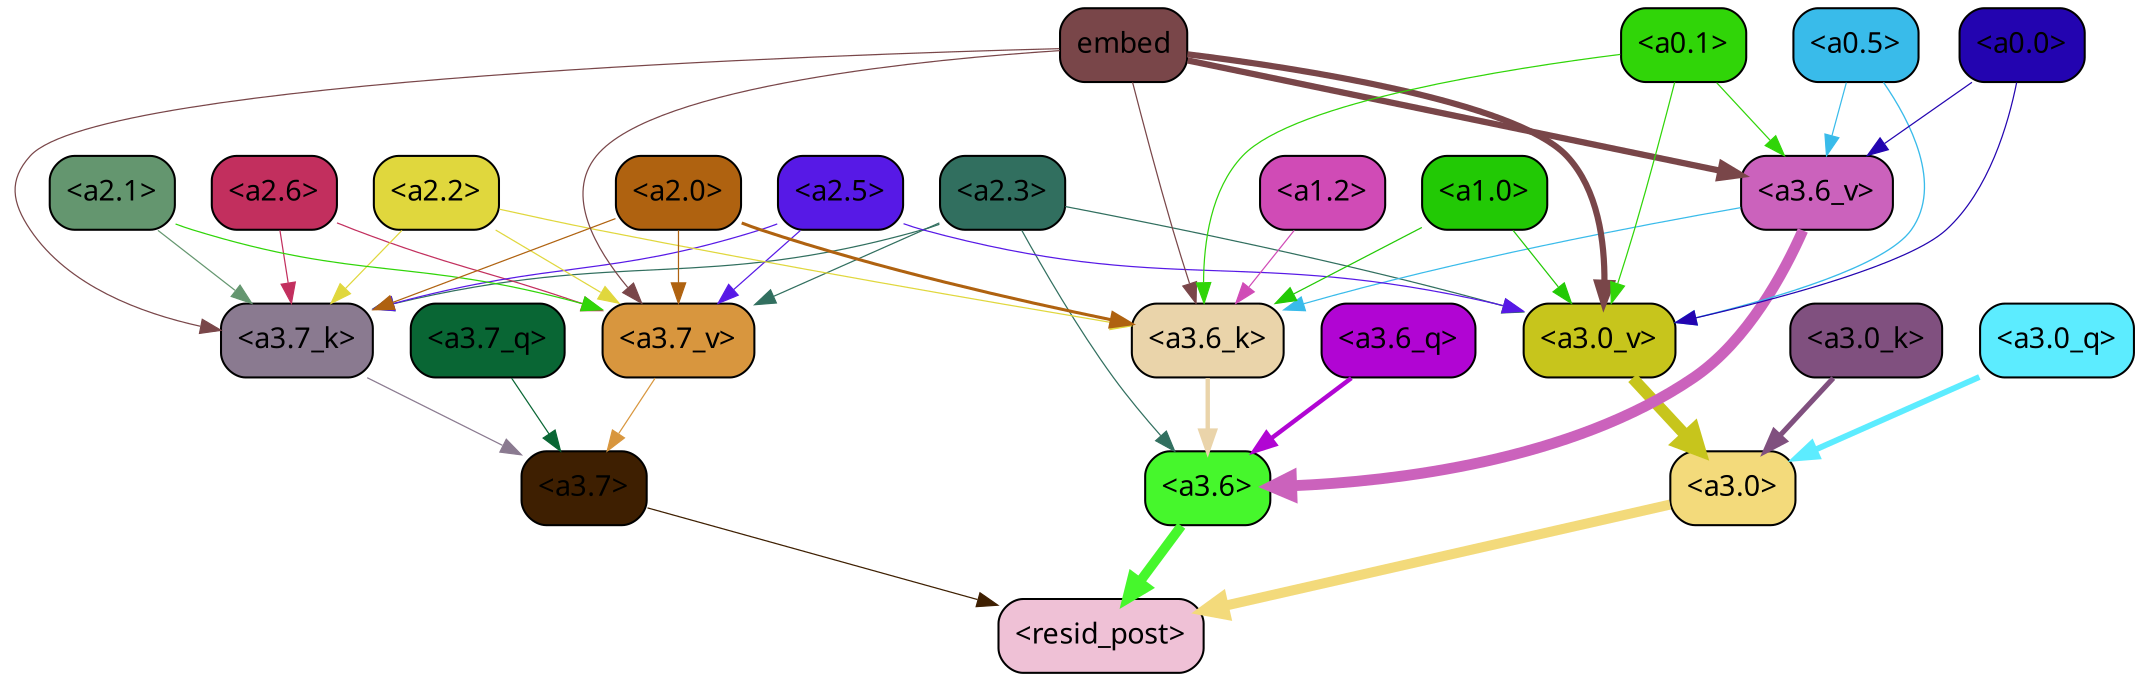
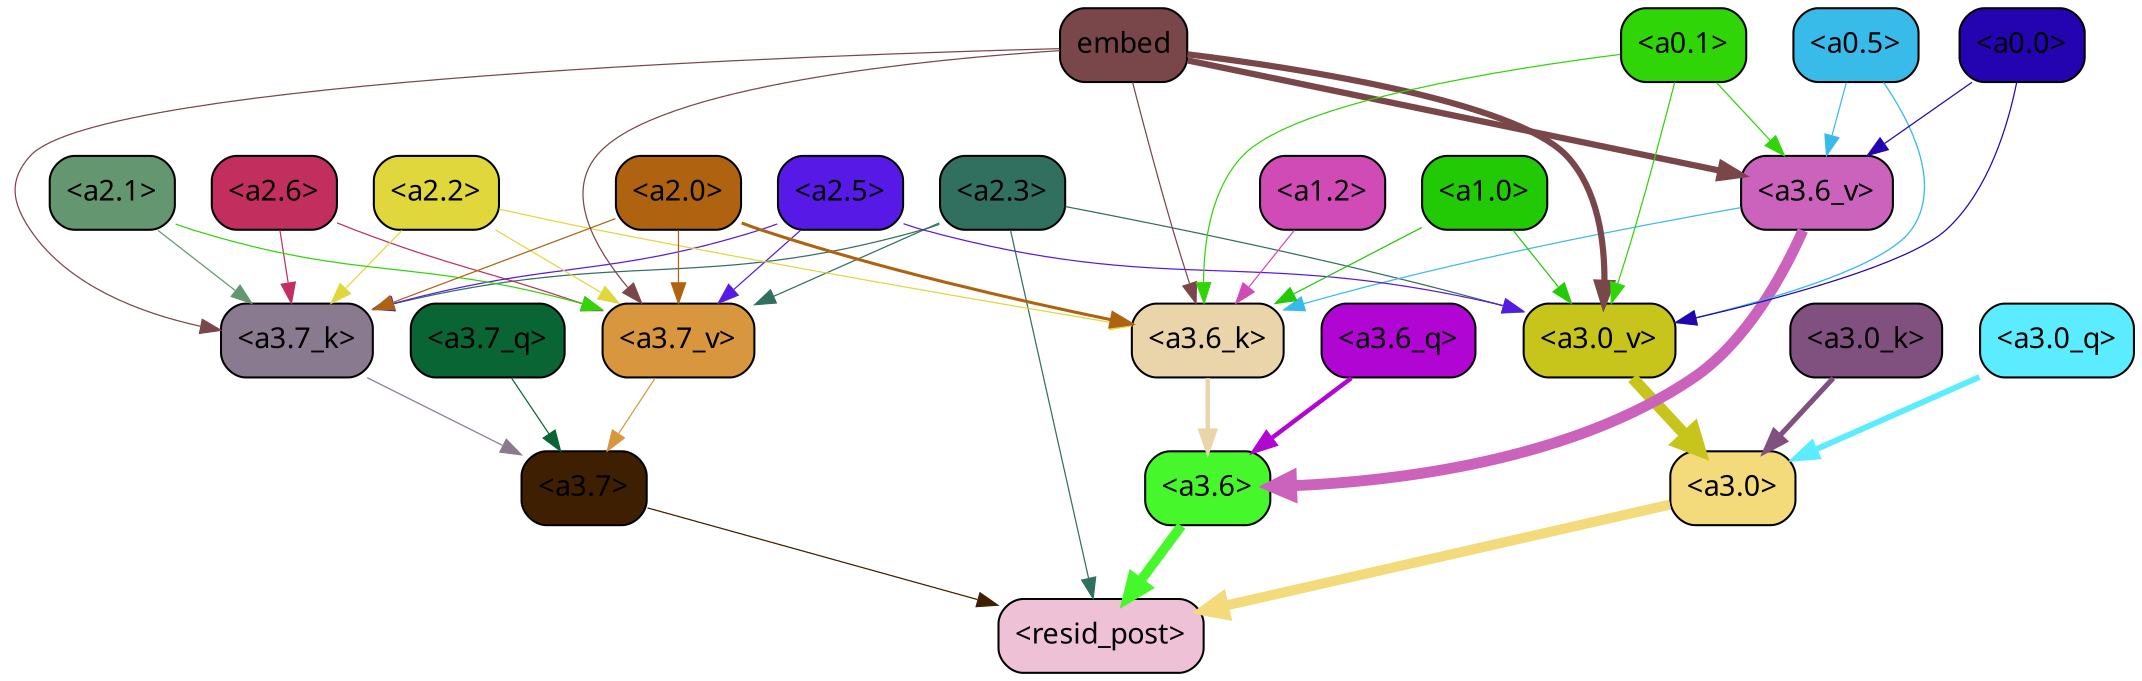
edge "<a2.3>" -> "<a3.6>": now "<a2.3>" -> "<resid_post>"
